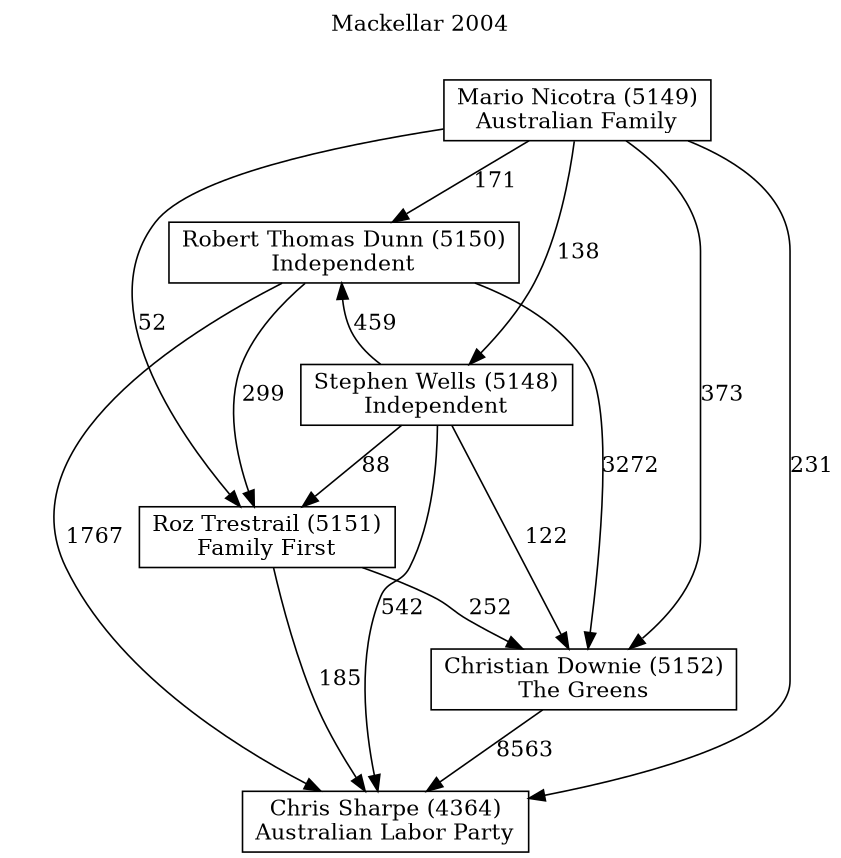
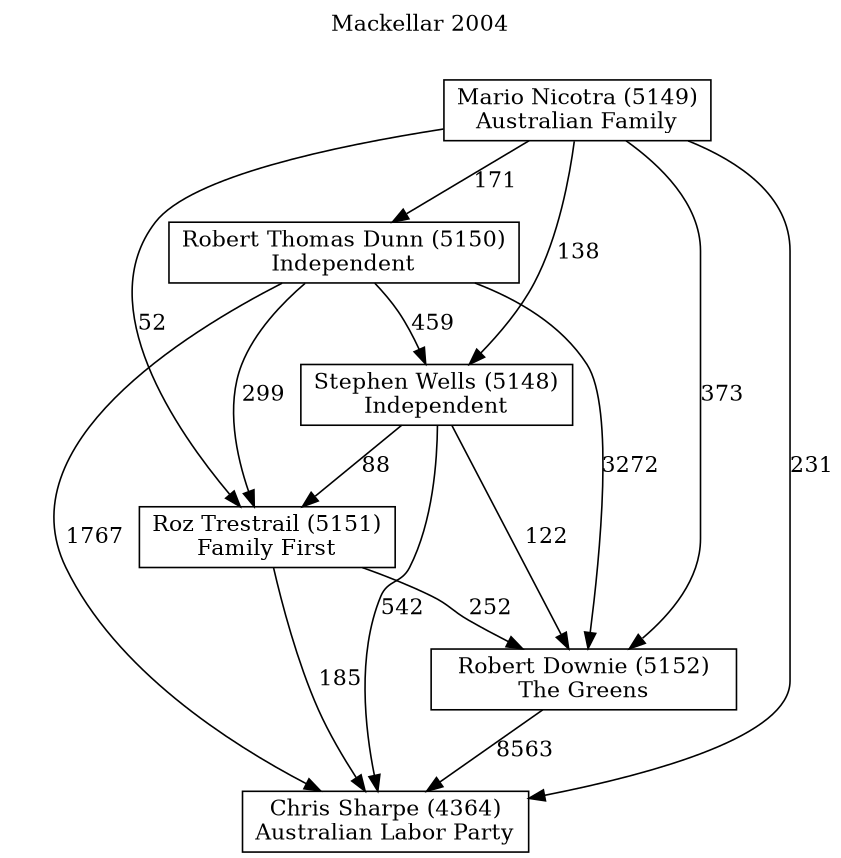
edge "Stephen Wells (5148) Independent" -> "Robert Thomas Dunn (5150) Independent": reversed
node "Christian Downie (5152) The Greens": label "Christian Downie (5152) The Greens" -> "Robert Downie (5152) The Greens"
